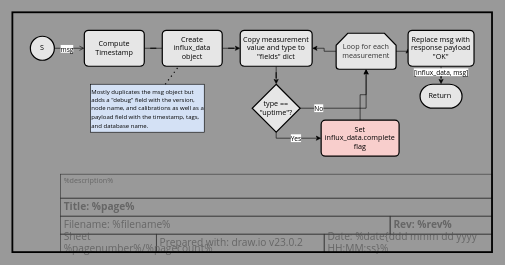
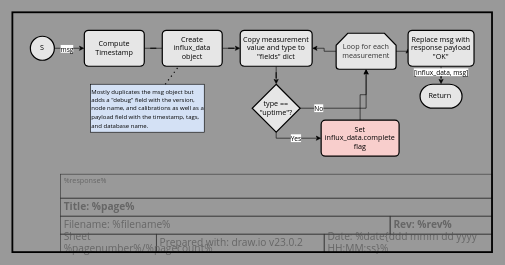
edge "S" -> "Compute Timestamp": arrowhead open -> classic
node "%description%": label "%description%" -> "%response%"
